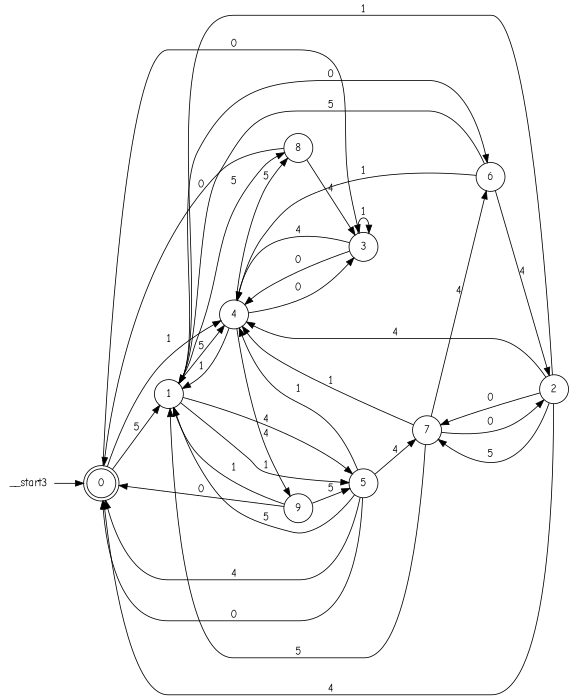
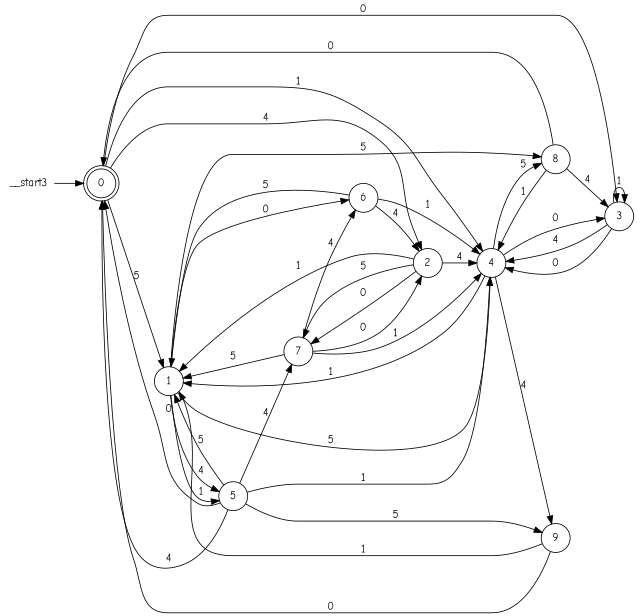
edge "8" -> "4": added, label "1"
edge "9" -> "5": reversed
edge "2" -> "0": reversed
